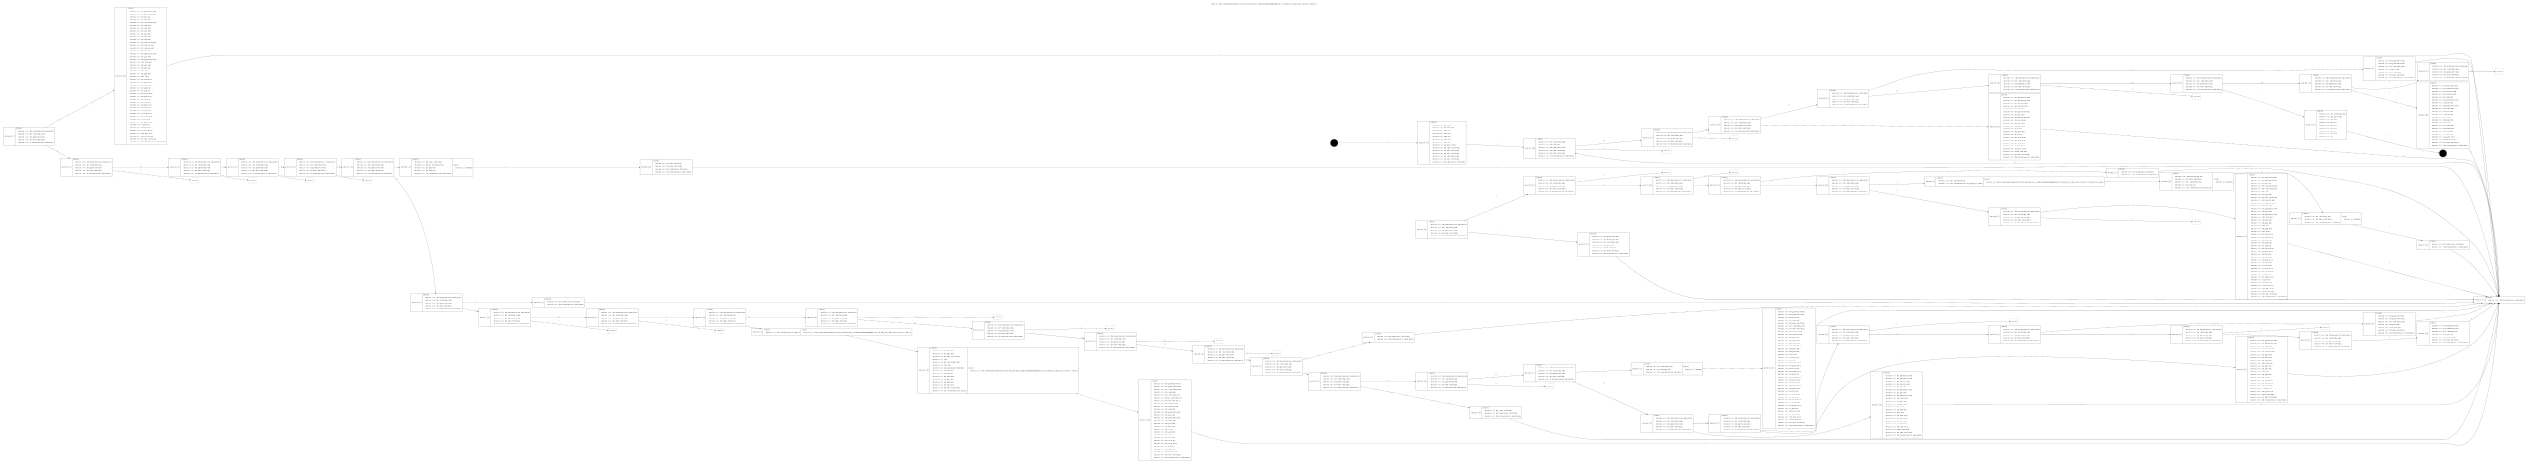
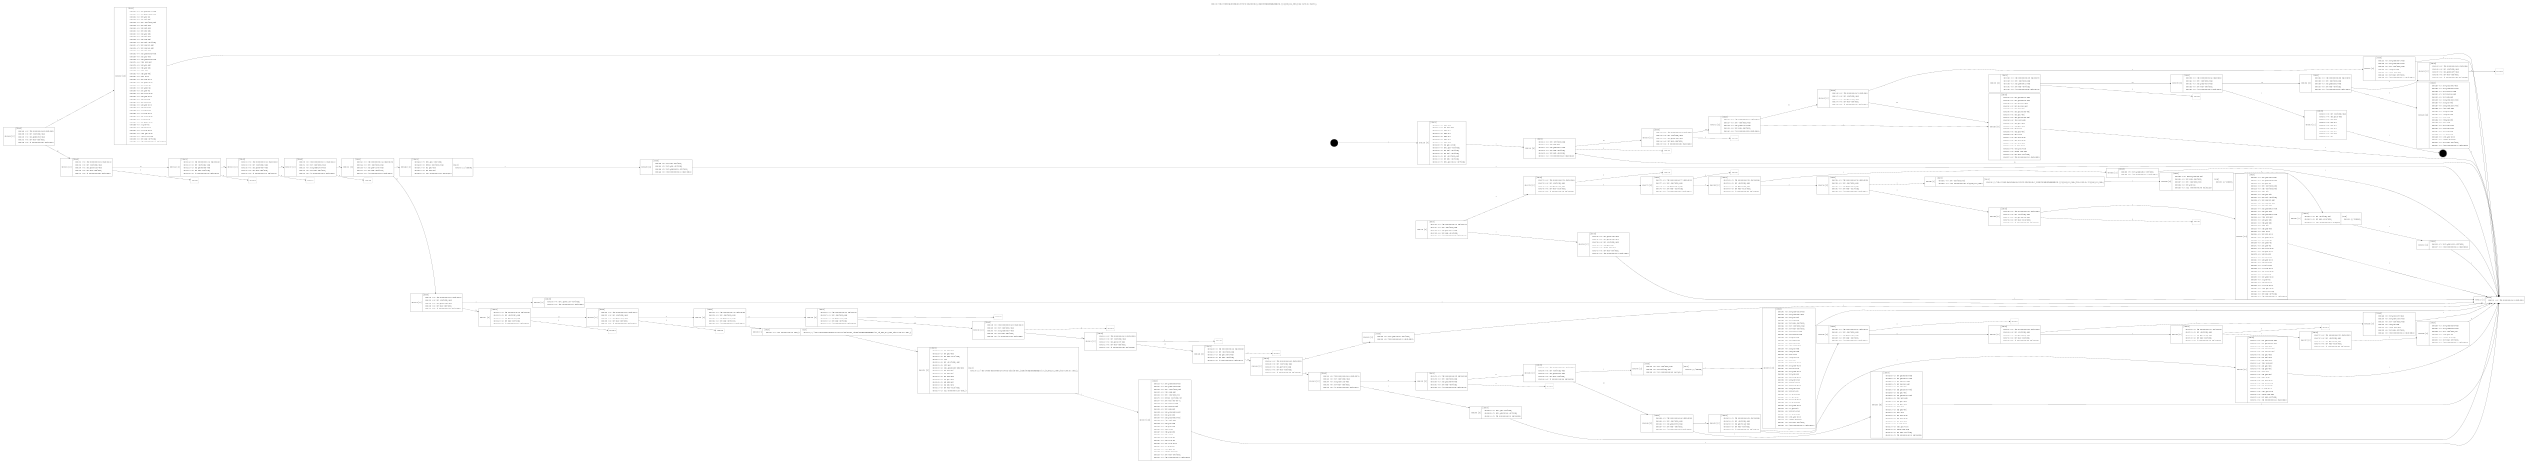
edge "0x40146b [25]" -> "0x401484 [25]": now "0x40146b [25]" -> "0x401cd4 [88]"
